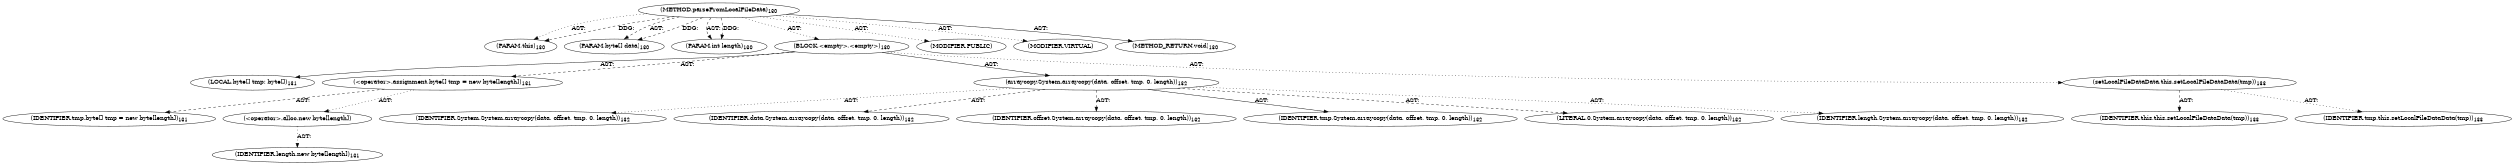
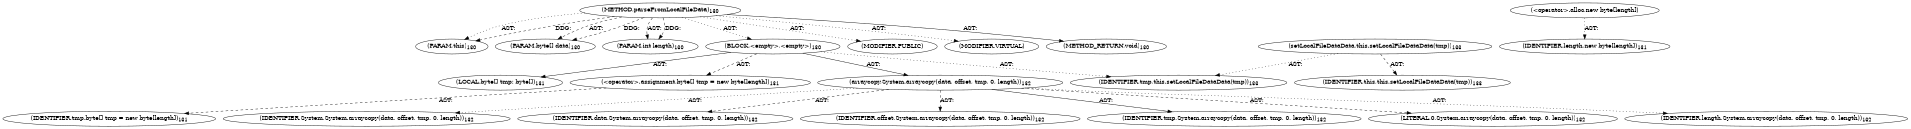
edge "(BLOCK,<empty>,<empty>)" -> "(setLocalFileDataData,this.setLocalFileDataData(tmp))": now "(BLOCK,<empty>,<empty>)" -> "(IDENTIFIER,tmp,this.setLocalFileDataData(tmp))"
edge "(<operator>.assignment,byte[] tmp = new byte[length])" -> "(<operator>.alloc,new byte[length])": removed, label "AST:"
